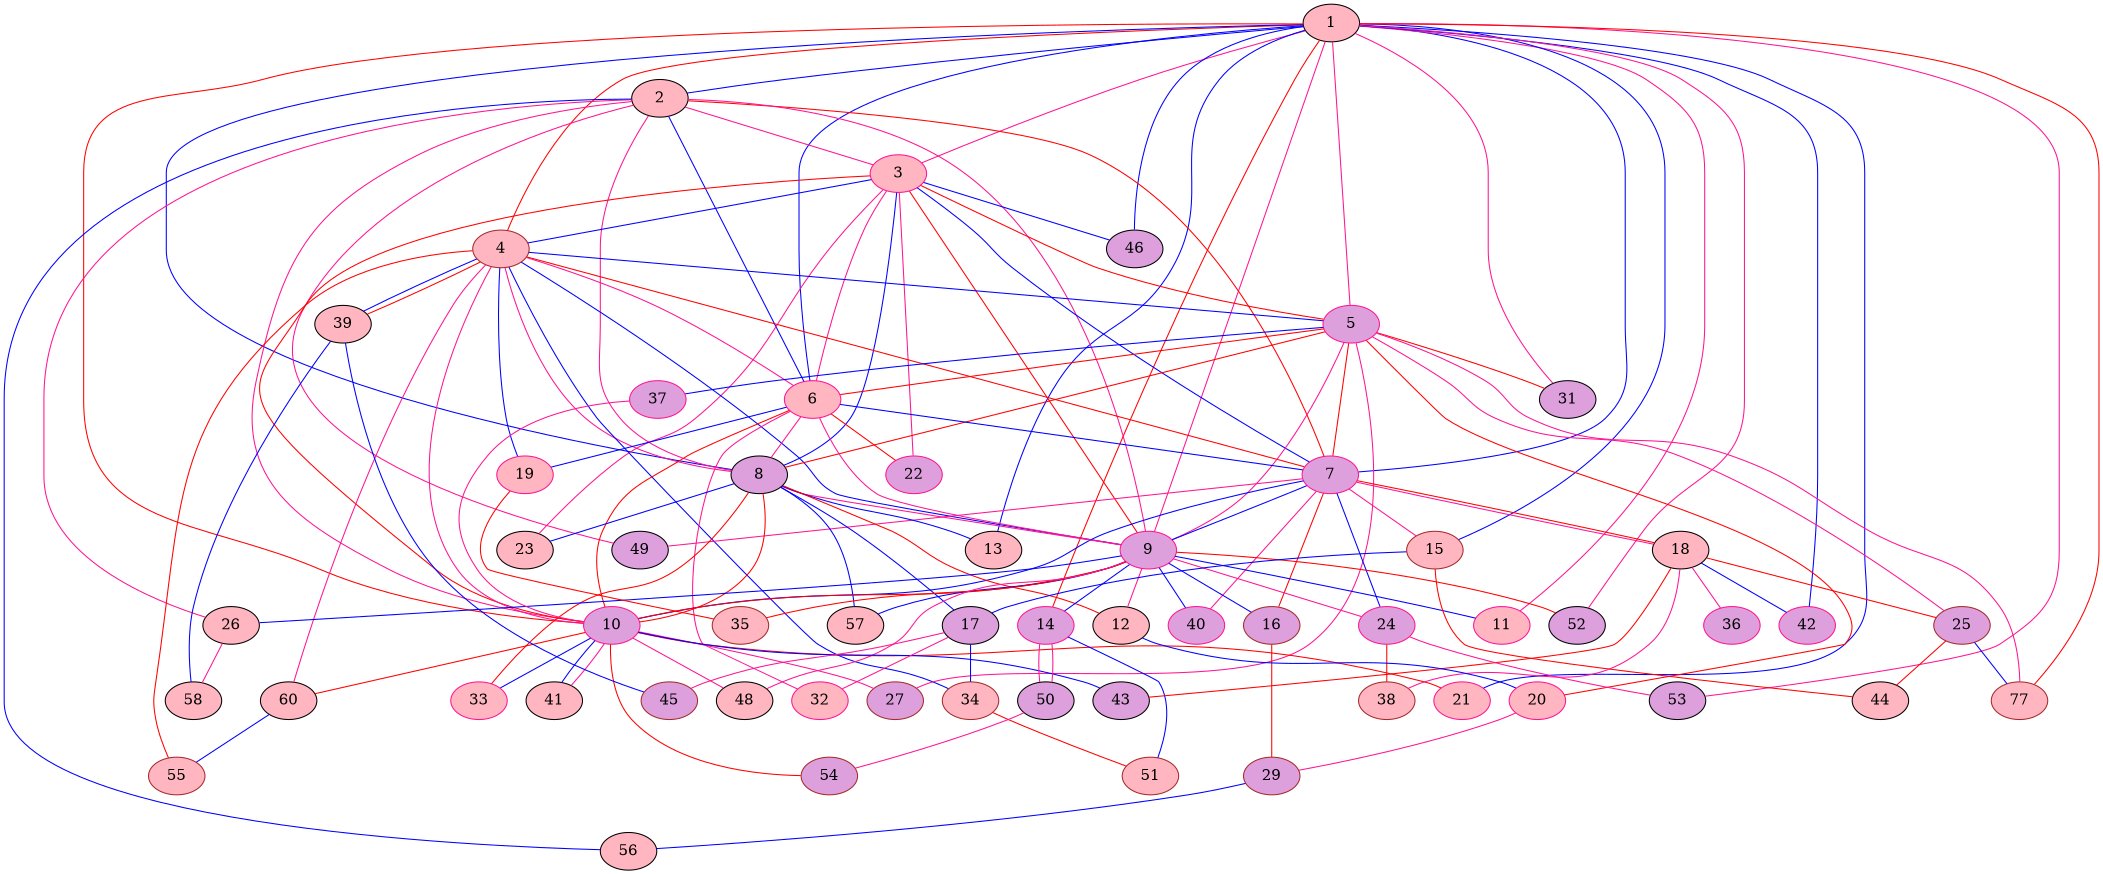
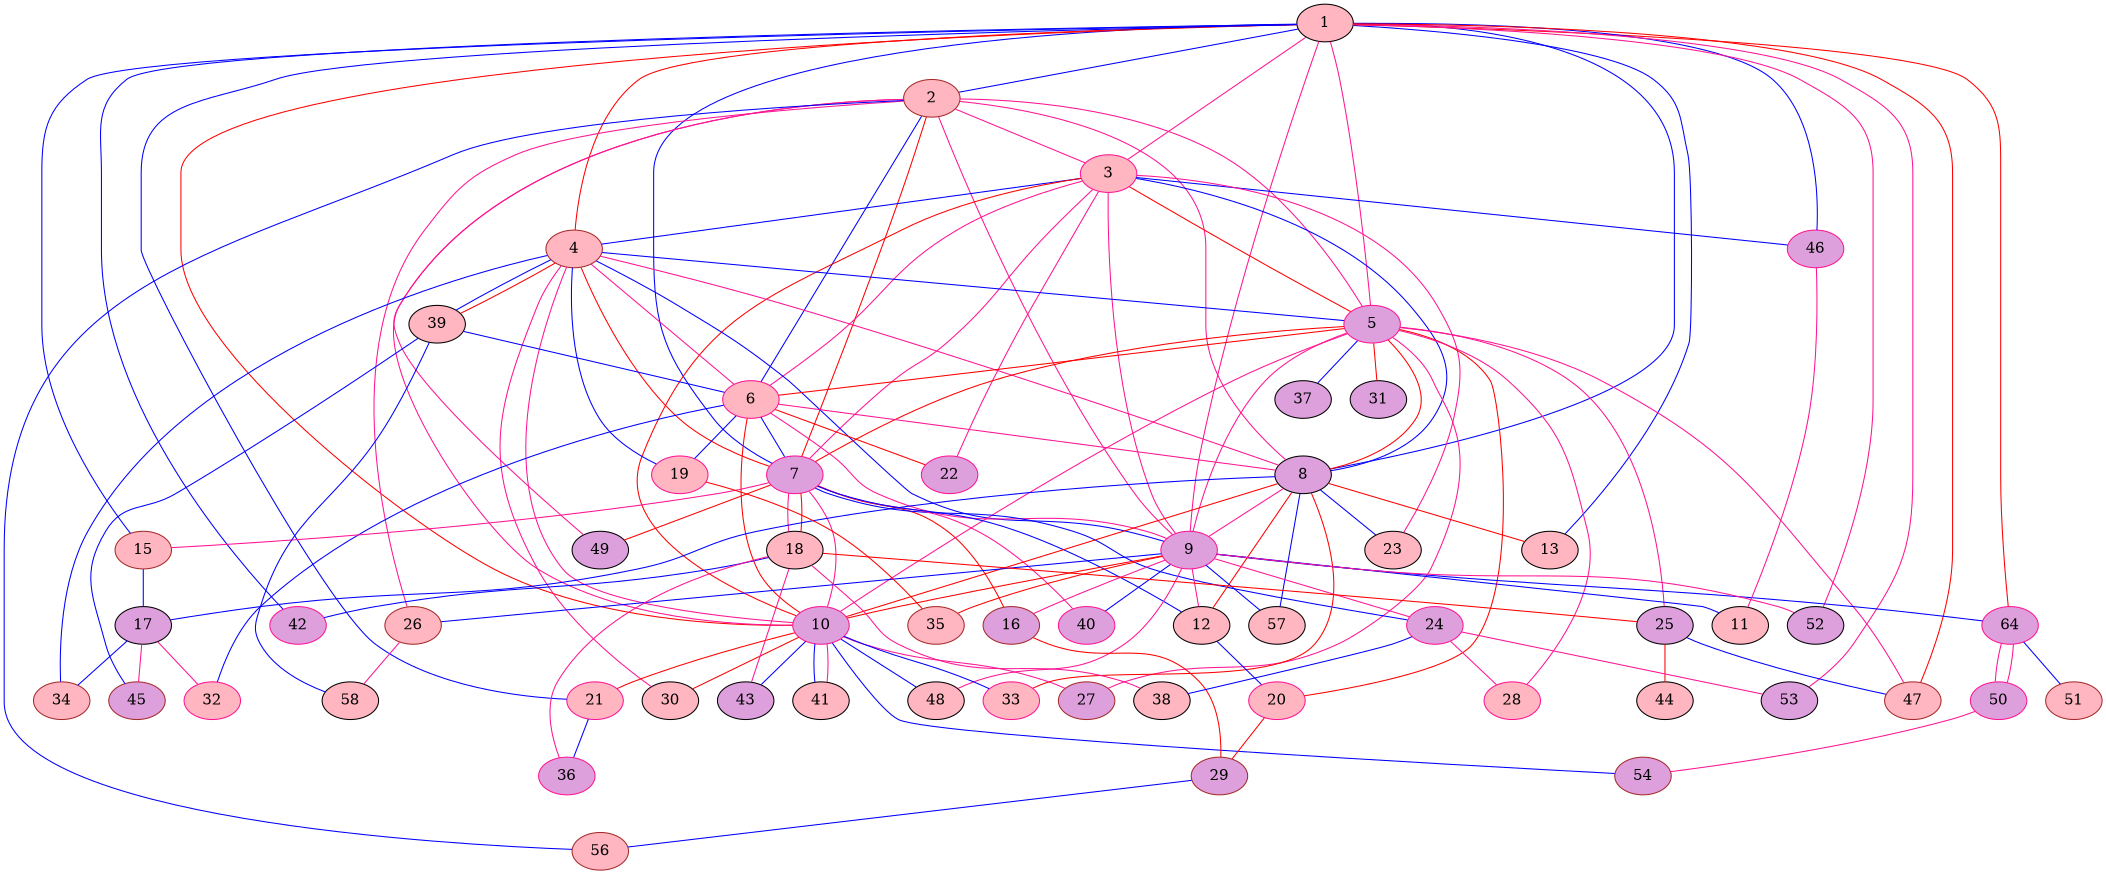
edge "1" -- "6": now "39" -- "6"
node "2": color black -> brown
edge "2" -- "5": added
edge "1" -- "31": removed
edge "1" -- "11": now "46" -- "11"
node "46": color black -> deeppink
edge "3" -- "7": color blue -> deeppink
edge "3" -- "9": color red -> deeppink
node "37": color deeppink -> black
edge "37" -- "10": now "5" -- "10"
edge "7" -- "49": color deeppink -> red
edge "7" -- "9": now "7" -- "12"
edge "8" -- "13": color blue -> red
edge "6" -- "32": color deeppink -> blue
edge "9" -- "52": color red -> deeppink
edge "7" -- "10": color blue -> deeppink
edge "9" -- "16": color blue -> deeppink
node "26": color black -> brown
node "14": label "14" -> "64"
node "11": color deeppink -> black
node "25": color brown -> black
edge "24" -- "38": color red -> blue
edge "10" -- "48": color deeppink -> blue
edge "18" -- "43": color red -> deeppink
edge "15" -- "44": removed
node "60": label "60" -> "30"
node "50": color black -> deeppink
node "38": color brown -> black
node "28": added
node "77": label "77" -> "47"
edge "21" -- "36": added
edge "34" -- "51": removed
edge "20" -- "29": color deeppink -> red
edge "10" -- "54": color red -> blue
node "55": removed
node "56": color black -> brown
